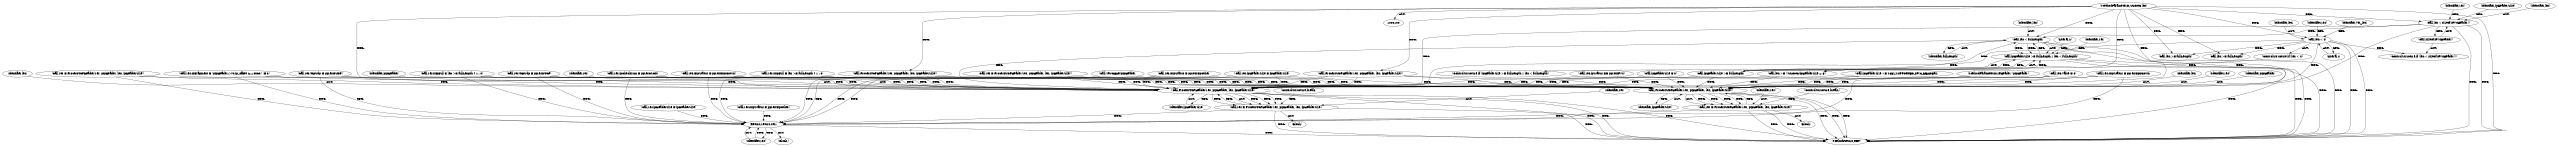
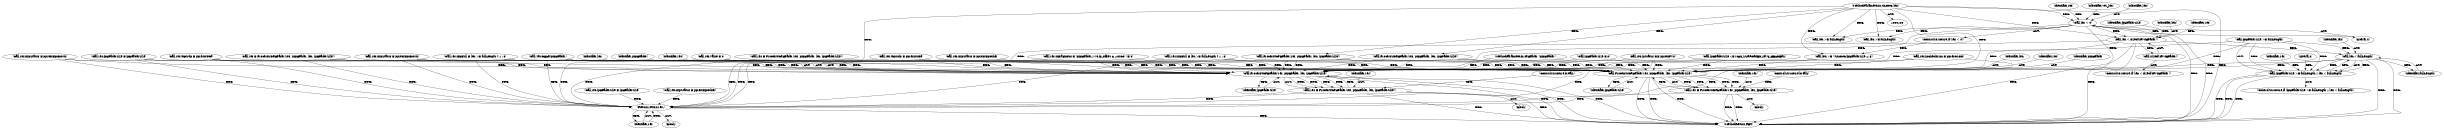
edge "(MethodParameterIn,ULONG len)" -> "(Call,len < fullLength)": removed, label "DDG:"
edge "(Call,len < 4)" -> "(ControlStructure,if (len < sizeof(IPv4Header)))": now "(Call,len < 4)" -> "(Call,len < sizeof(IPv4Header))"
edge "(Call,ipHeaderSize >= fullLength || len < fullLength)" -> "(Call,ipHeaderSize >= fullLength)": removed, label "CFG:"
edge "(Call,res.ipStatus == ppresIPV4)" -> "(Return,return res;)": added, label "DDG:"
